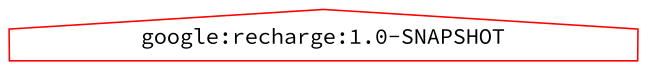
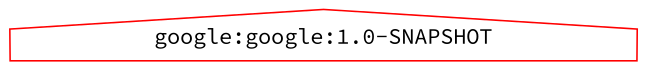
node "google:recharge:1.0-SNAPSHOT": label "google:recharge:1.0-SNAPSHOT" -> "google:google:1.0-SNAPSHOT"
